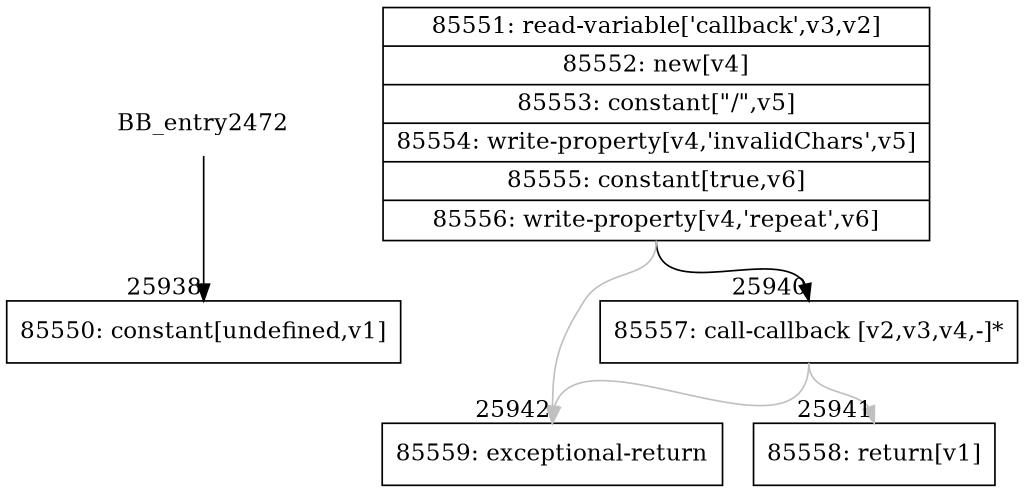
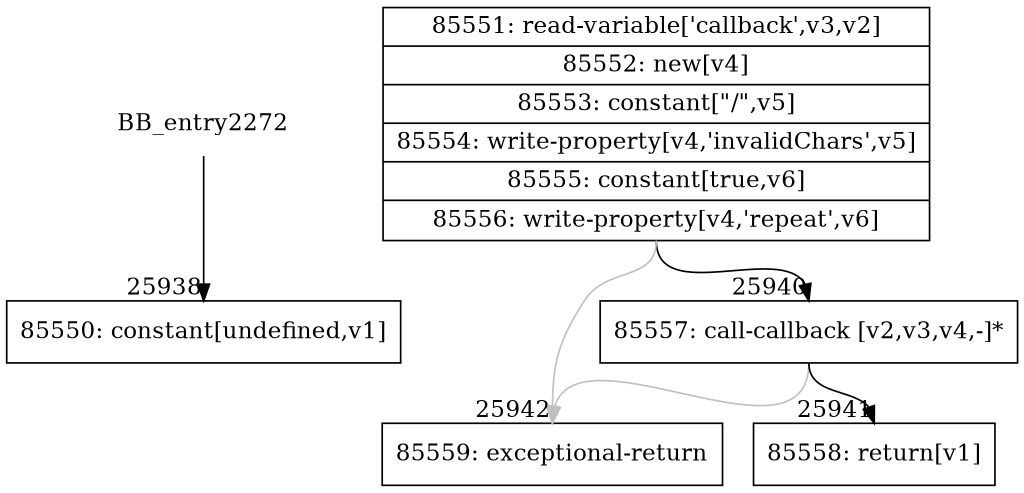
node "BB_entry2472": label "BB_entry2472" -> "BB_entry2272"
edge "85557: call-callback [v2,v3,v4,-]*" -> "85558: return[v1]": color gray -> black
